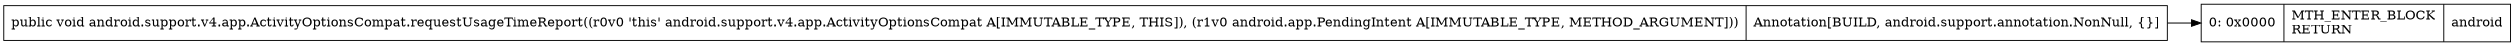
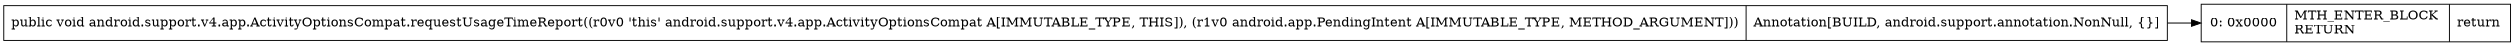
node "0: 0x0000": text "android" -> "return"
